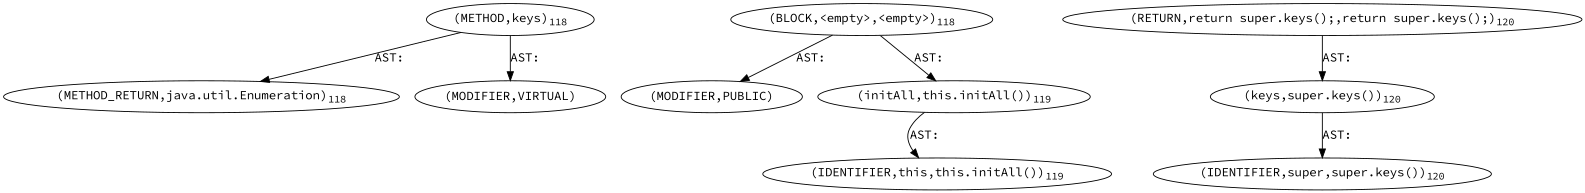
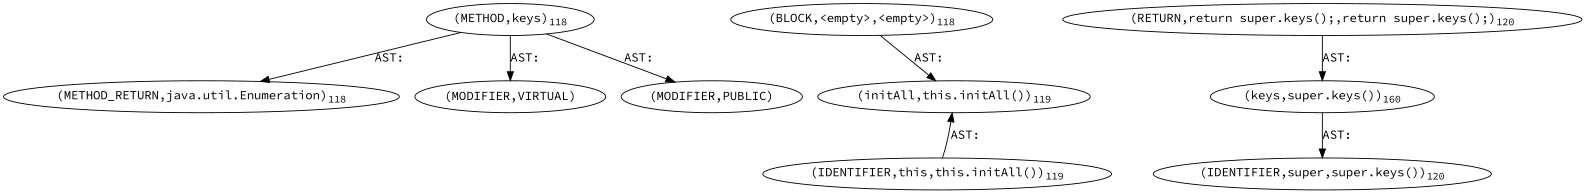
edge "(BLOCK,<empty>,<empty>)" -> "(MODIFIER,PUBLIC)": now "(METHOD,keys)" -> "(MODIFIER,PUBLIC)"
node "(keys,super.keys())": text "120" -> "160"
edge "(initAll,this.initAll())" -> "(IDENTIFIER,this,this.initAll())": reversed
